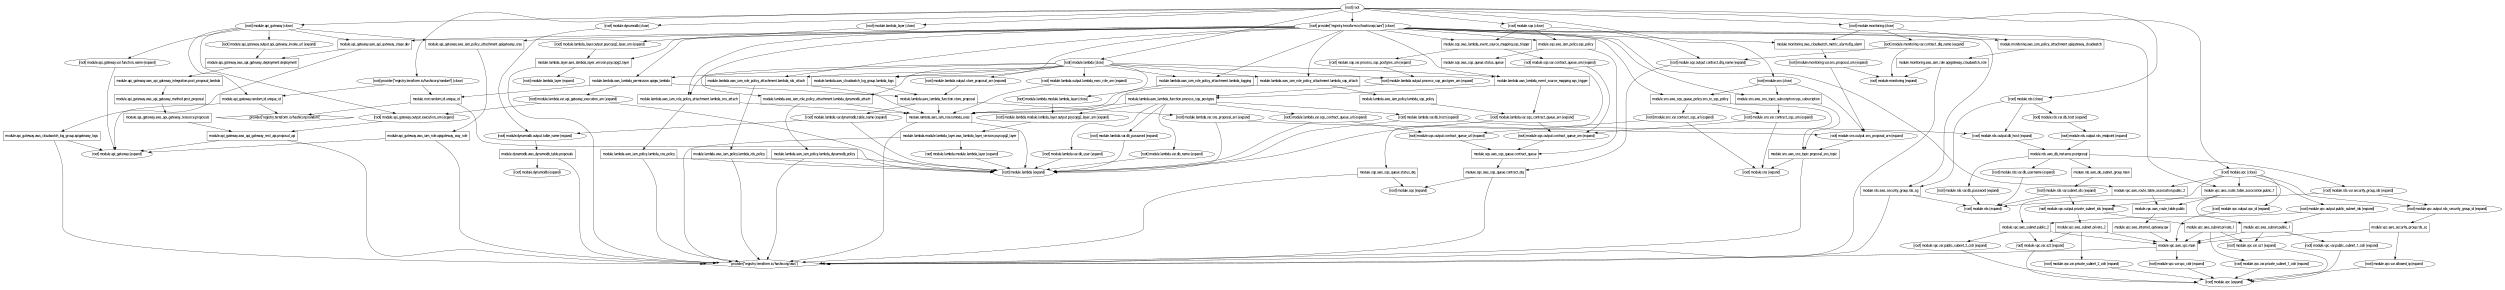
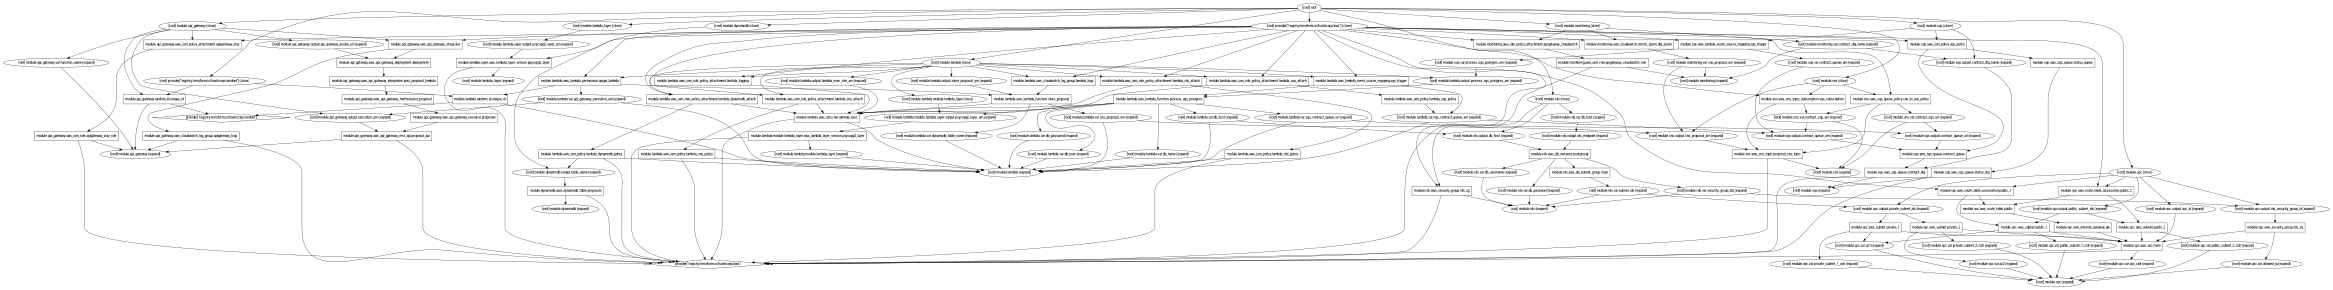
node "module.root.random_id.unique_id": label "module.root.random_id.unique_id" -> "module.lambda.random_id.unique_id"
edge "[root] module.lambda.var.dynamodb_table_name (expand)" -> "[root] module.dynamodb.output.table_name (expand)": now "module.lambda.aws_iam_policy.lambda_dynamodb_policy" -> "[root] module.dynamodb.output.table_name (expand)"
edge "module.vpc.aws_subnet.public_2" -> "[root] module.vpc.var.az2 (expand)": removed
